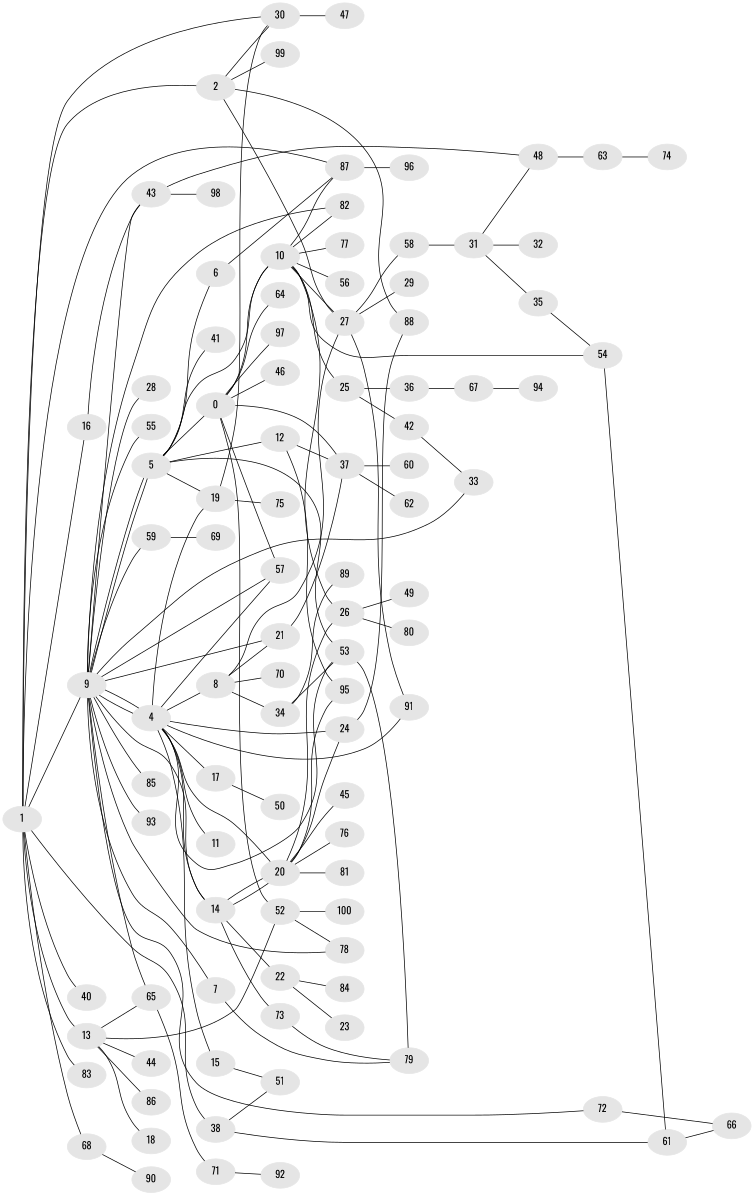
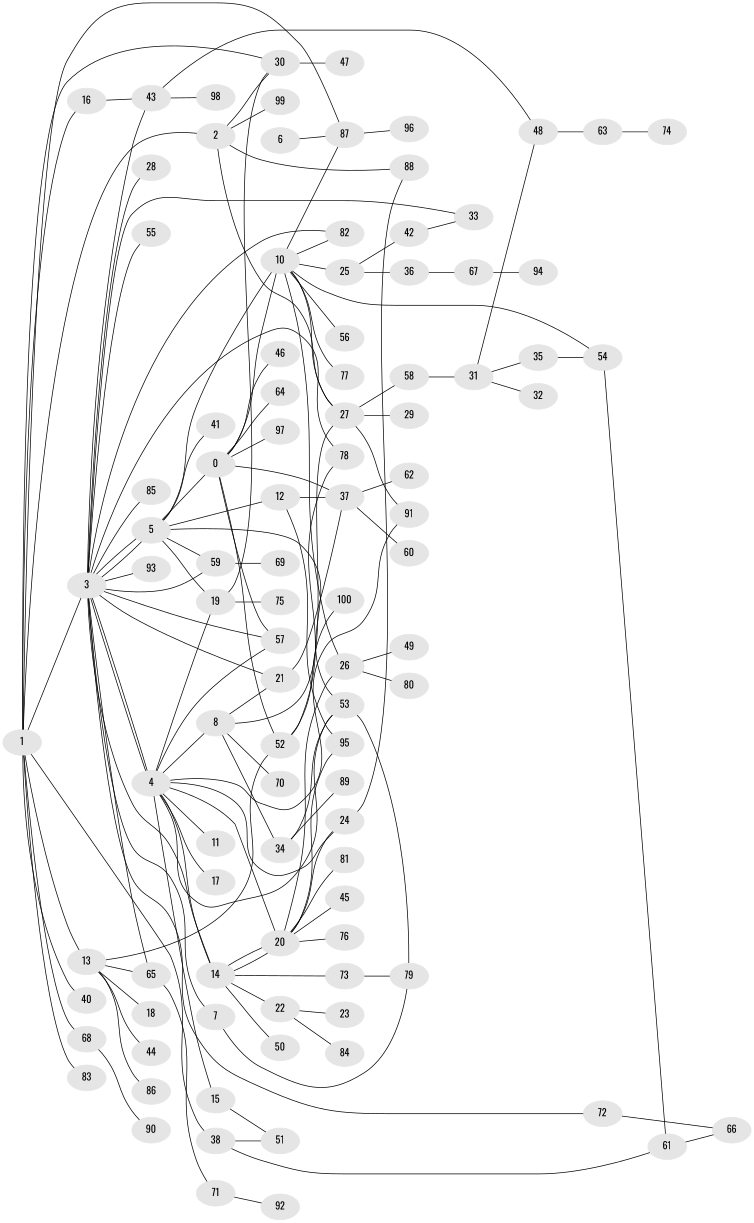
edge "6" -- "5": now "59" -- "5"
node "9": label "9" -> "3"
edge "17" -- "50": now "14" -- "50"
